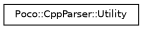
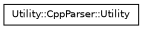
node "Poco::CppParser::Utility": label "Poco::CppParser::Utility" -> "Utility::CppParser::Utility"
